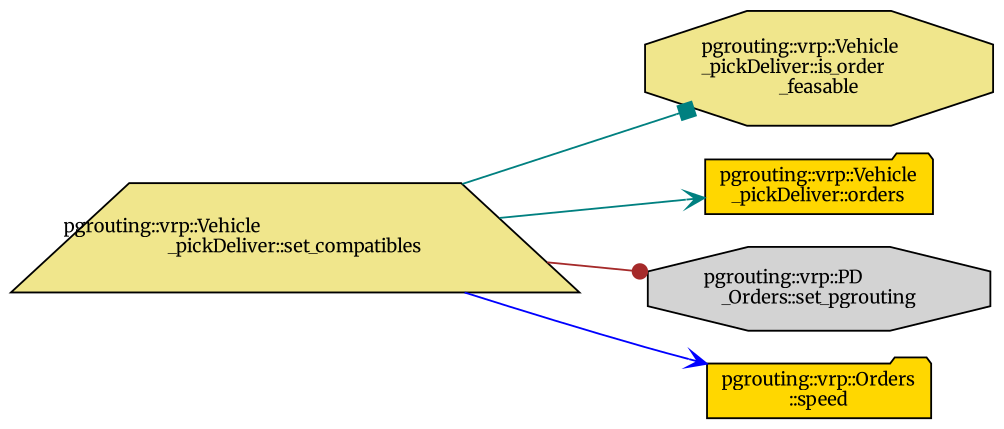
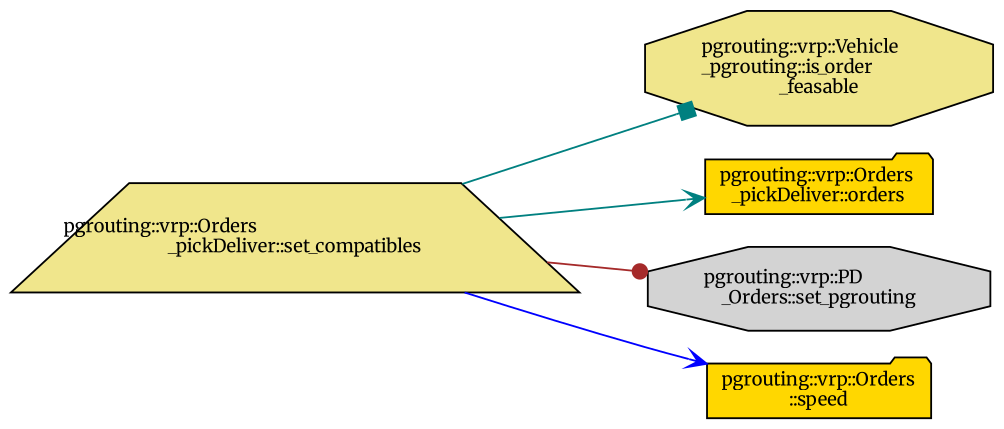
node "pgrouting::vrp::Vehicle _pickDeliver::is_order _feasable": label "pgrouting::vrp::Vehicle _pickDeliver::is_order _feasable" -> "pgrouting::vrp::Vehicle _pgrouting::is_order _feasable"
node "pgrouting::vrp::Vehicle _pickDeliver::orders": label "pgrouting::vrp::Vehicle _pickDeliver::orders" -> "pgrouting::vrp::Orders _pickDeliver::orders"
node "pgrouting::vrp::Vehicle _pickDeliver::set_compatibles": label "pgrouting::vrp::Vehicle _pickDeliver::set_compatibles" -> "pgrouting::vrp::Orders _pickDeliver::set_compatibles"
